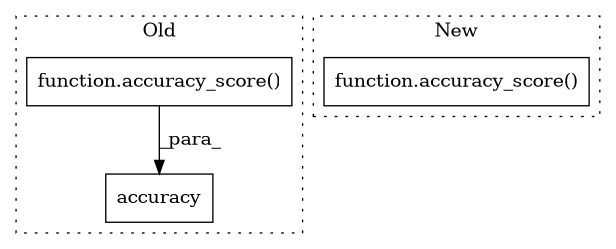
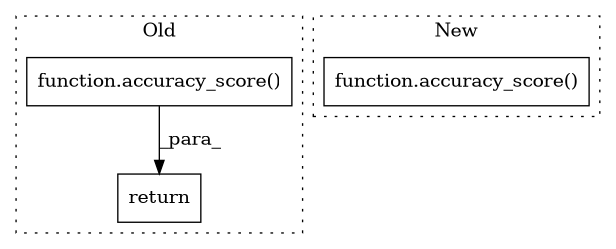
node "accuracy": label "accuracy" -> "return"
